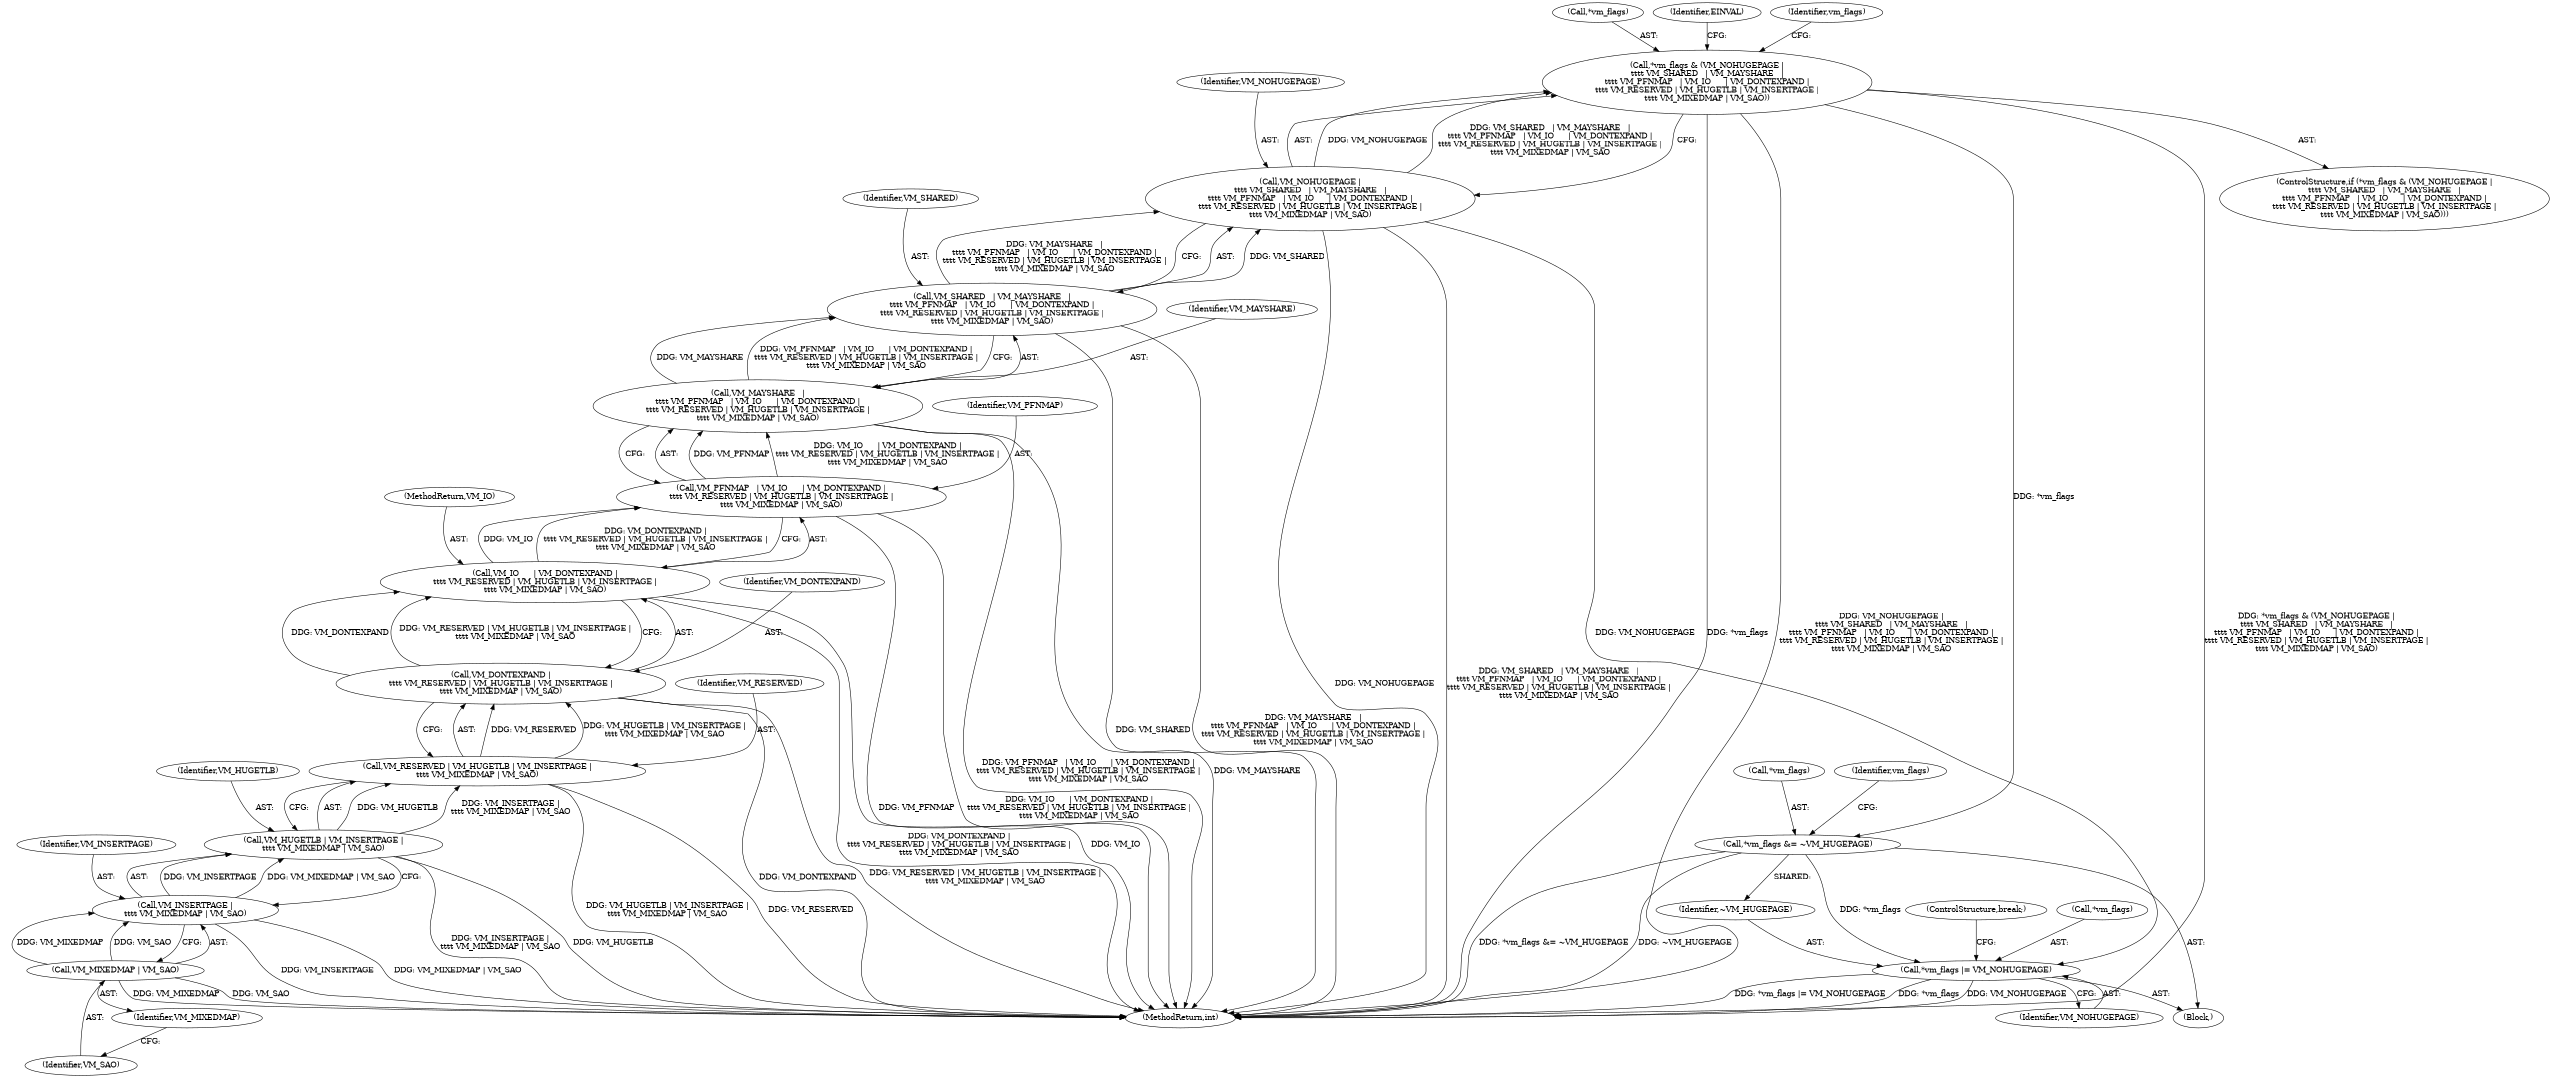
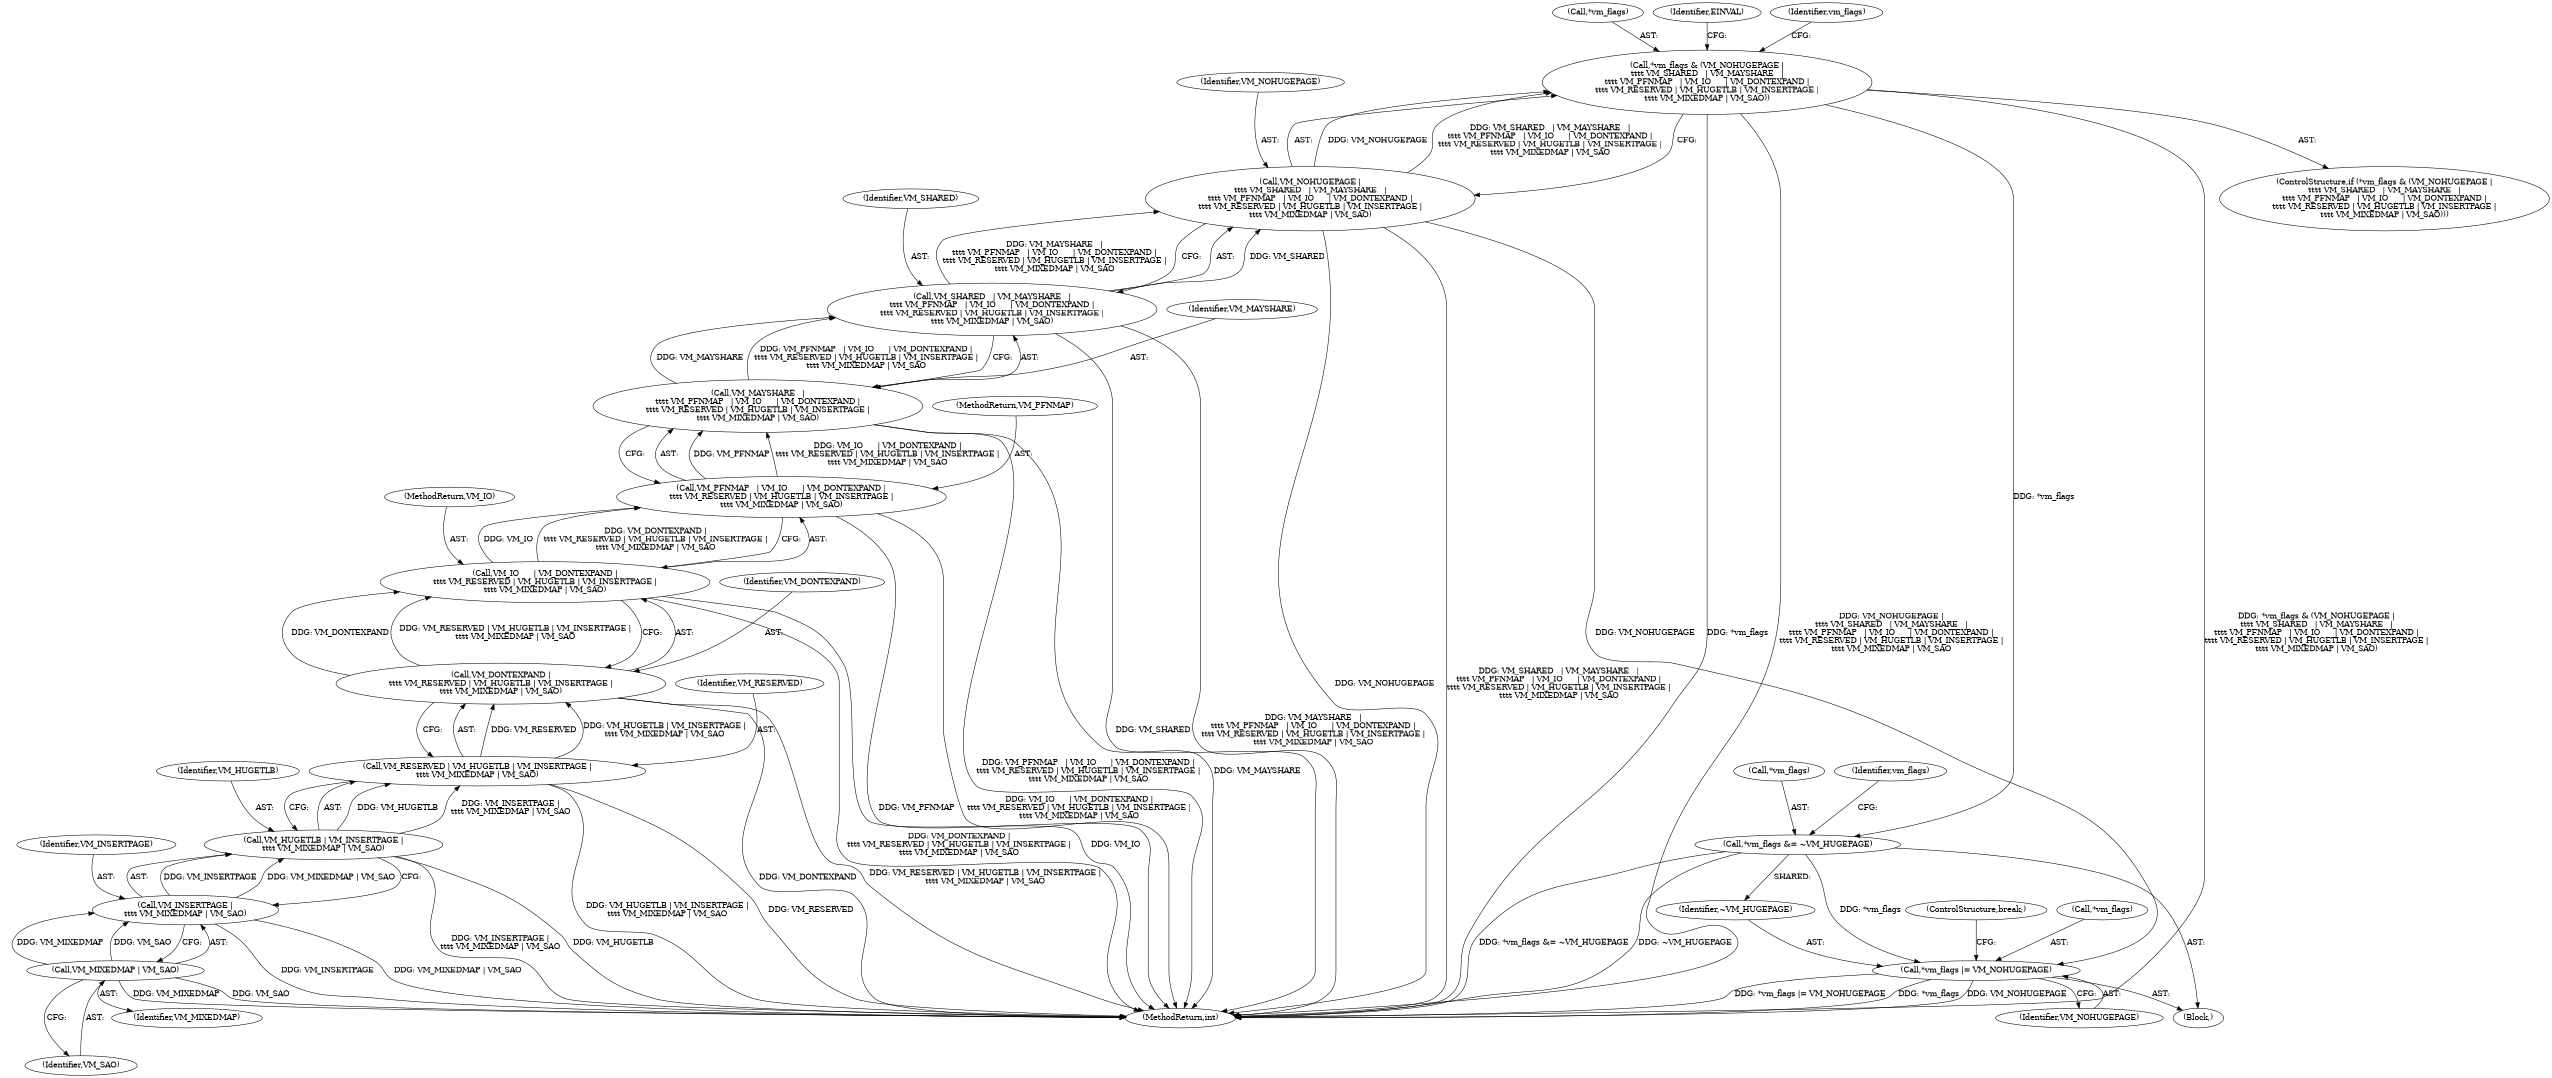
node "(Identifier,VM_PFNMAP)": label "(Identifier,VM_PFNMAP)" -> "(MethodReturn,VM_PFNMAP)"
edge "(Identifier,VM_MIXEDMAP)" -> "(Identifier,VM_SAO)": now "(Call,VM_MIXEDMAP | VM_SAO)" -> "(Identifier,VM_SAO)"
